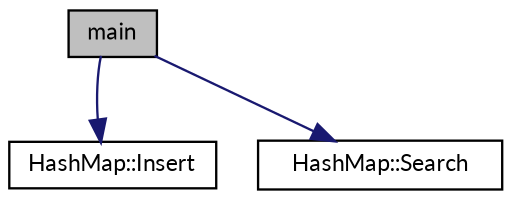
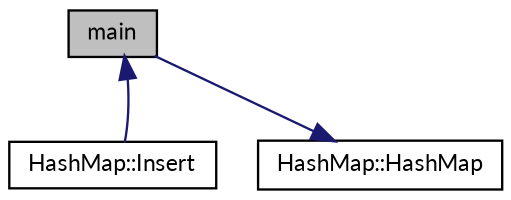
edge "main" -> "HashMap::Insert": reversed
node "HashMap::Search": label "HashMap::Search" -> "HashMap::HashMap"
